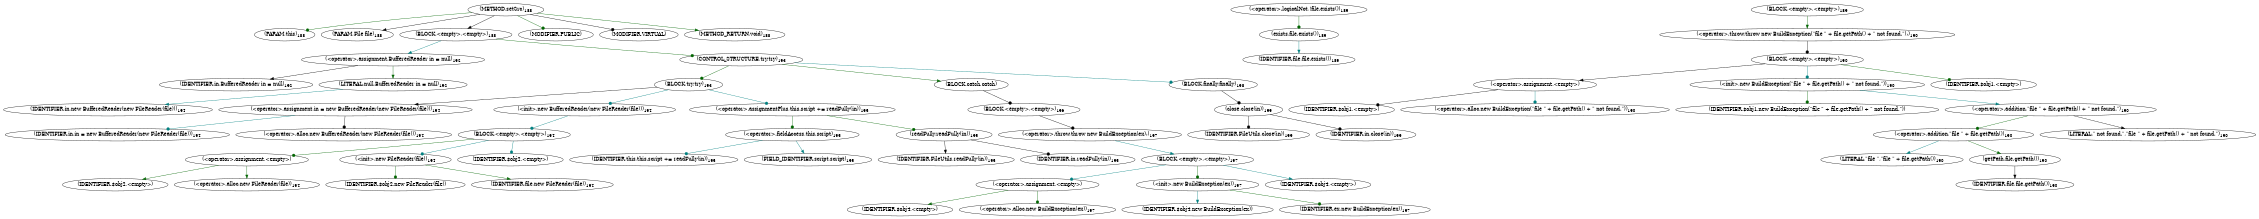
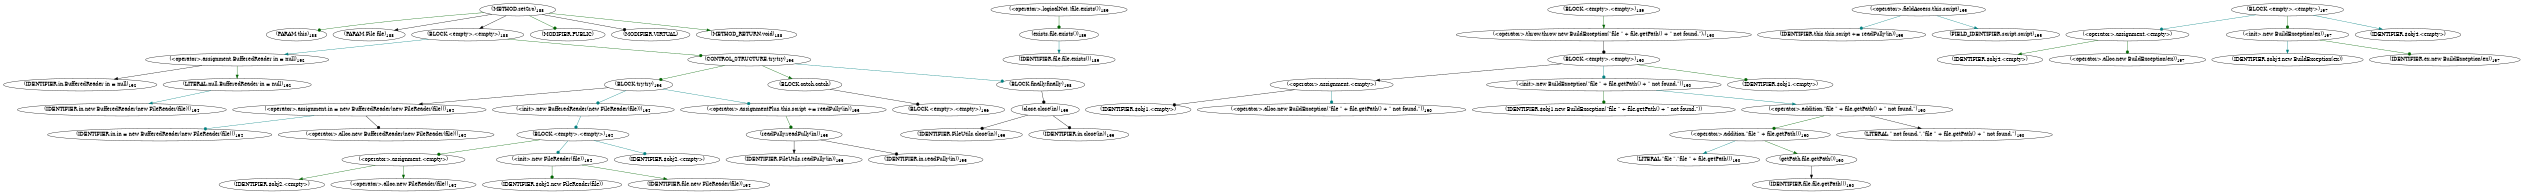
edge "(<operator>.assignmentPlus,this.script += readFully(in))" -> "(<operator>.fieldAccess,this.script)": removed
node "(<operator>.throw,throw new BuildException(ex);)": removed
